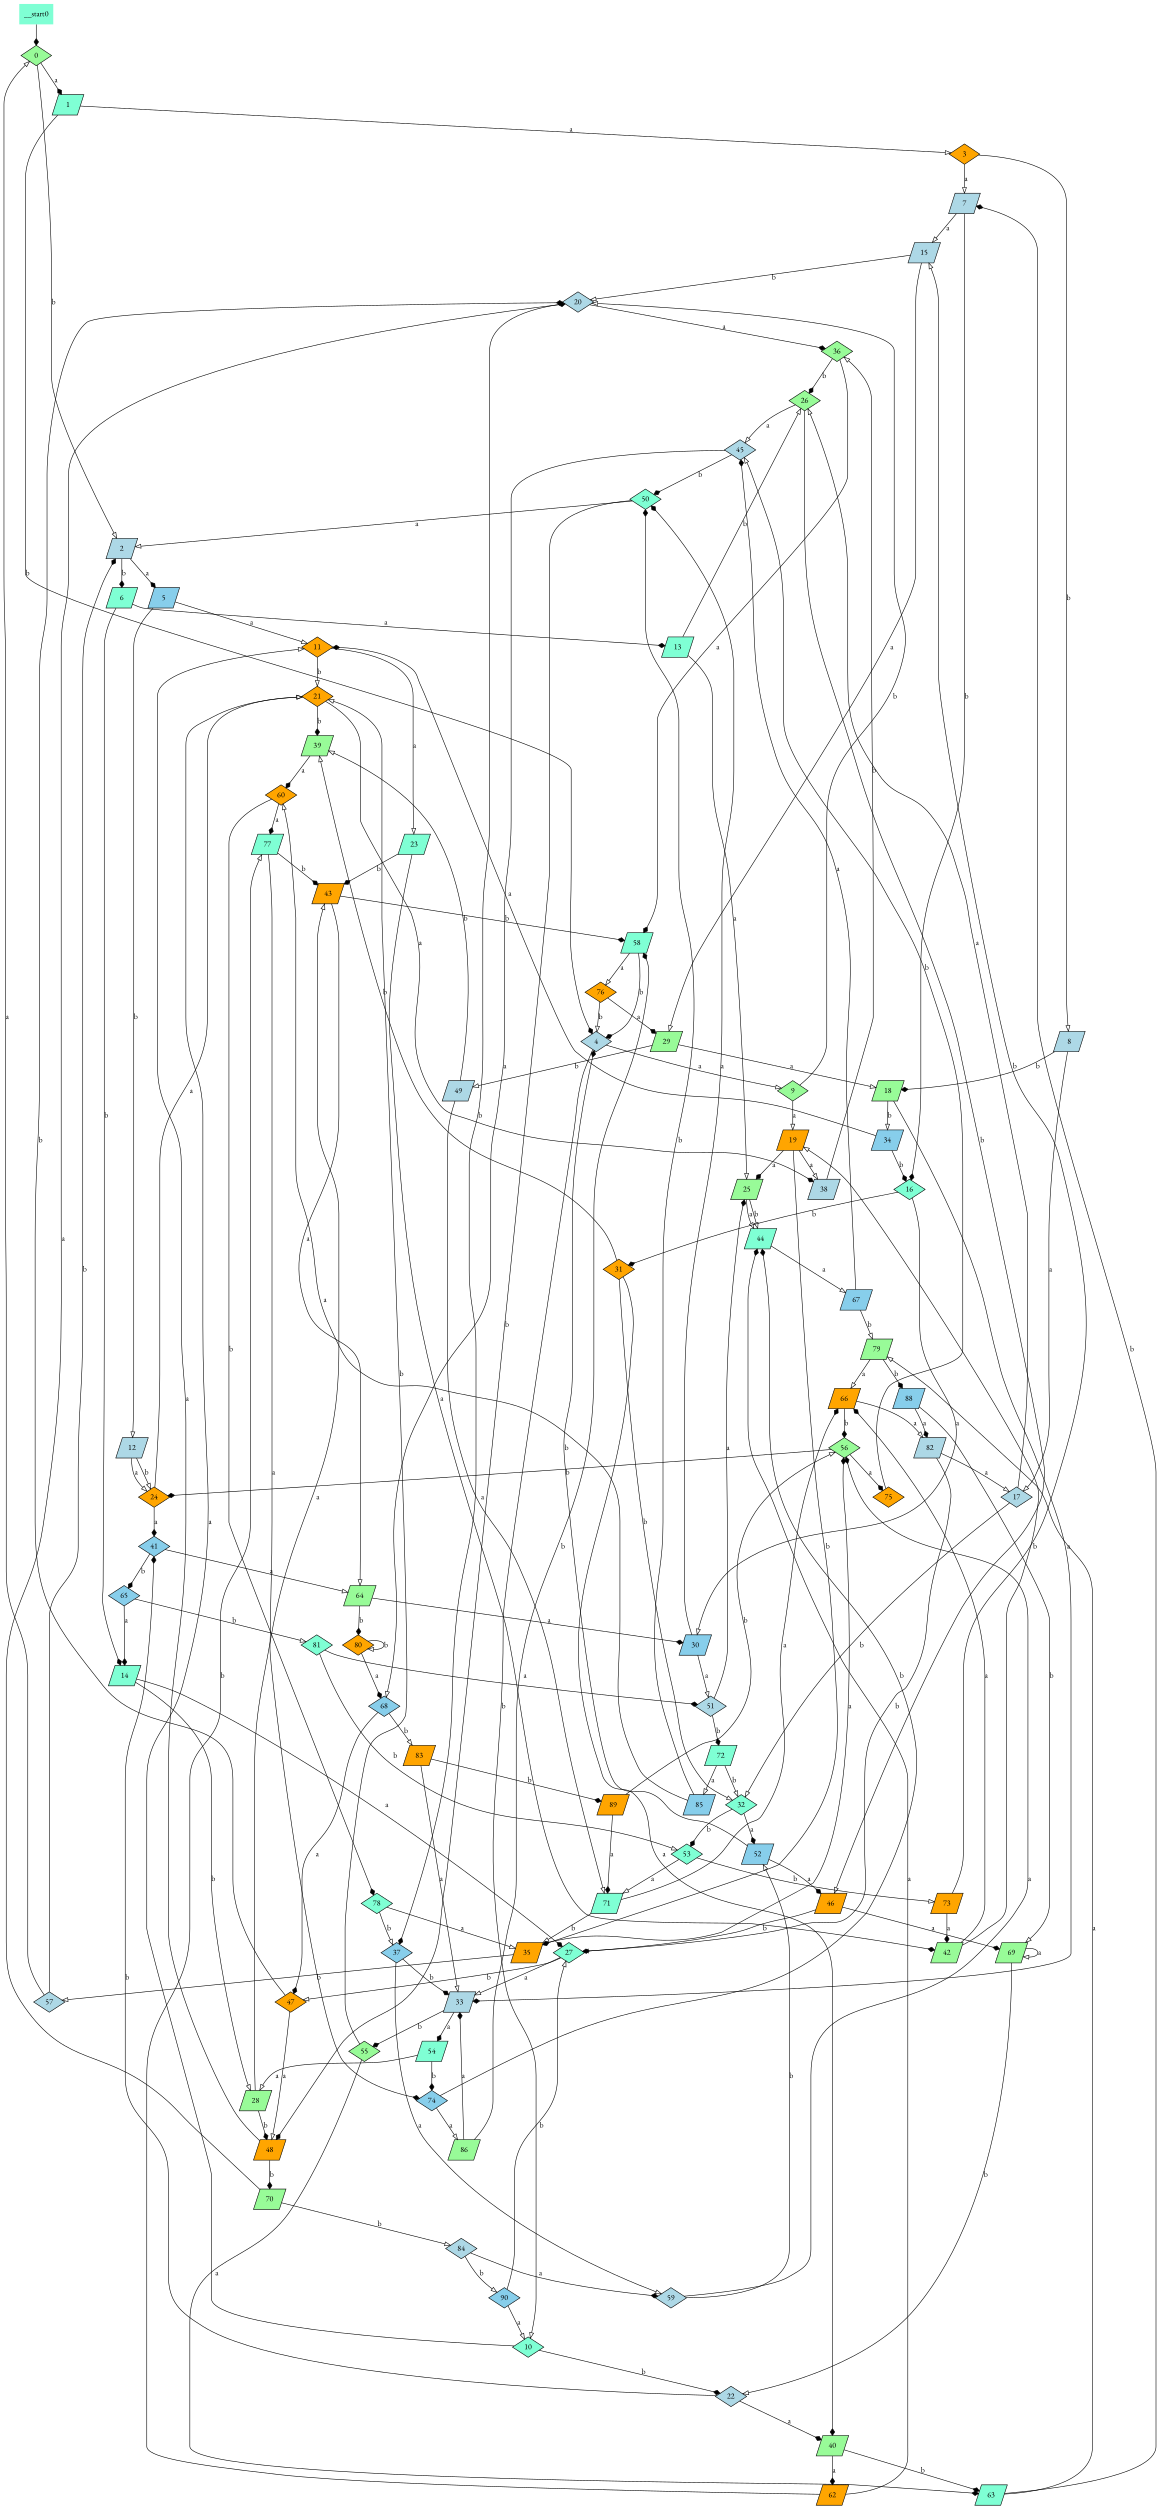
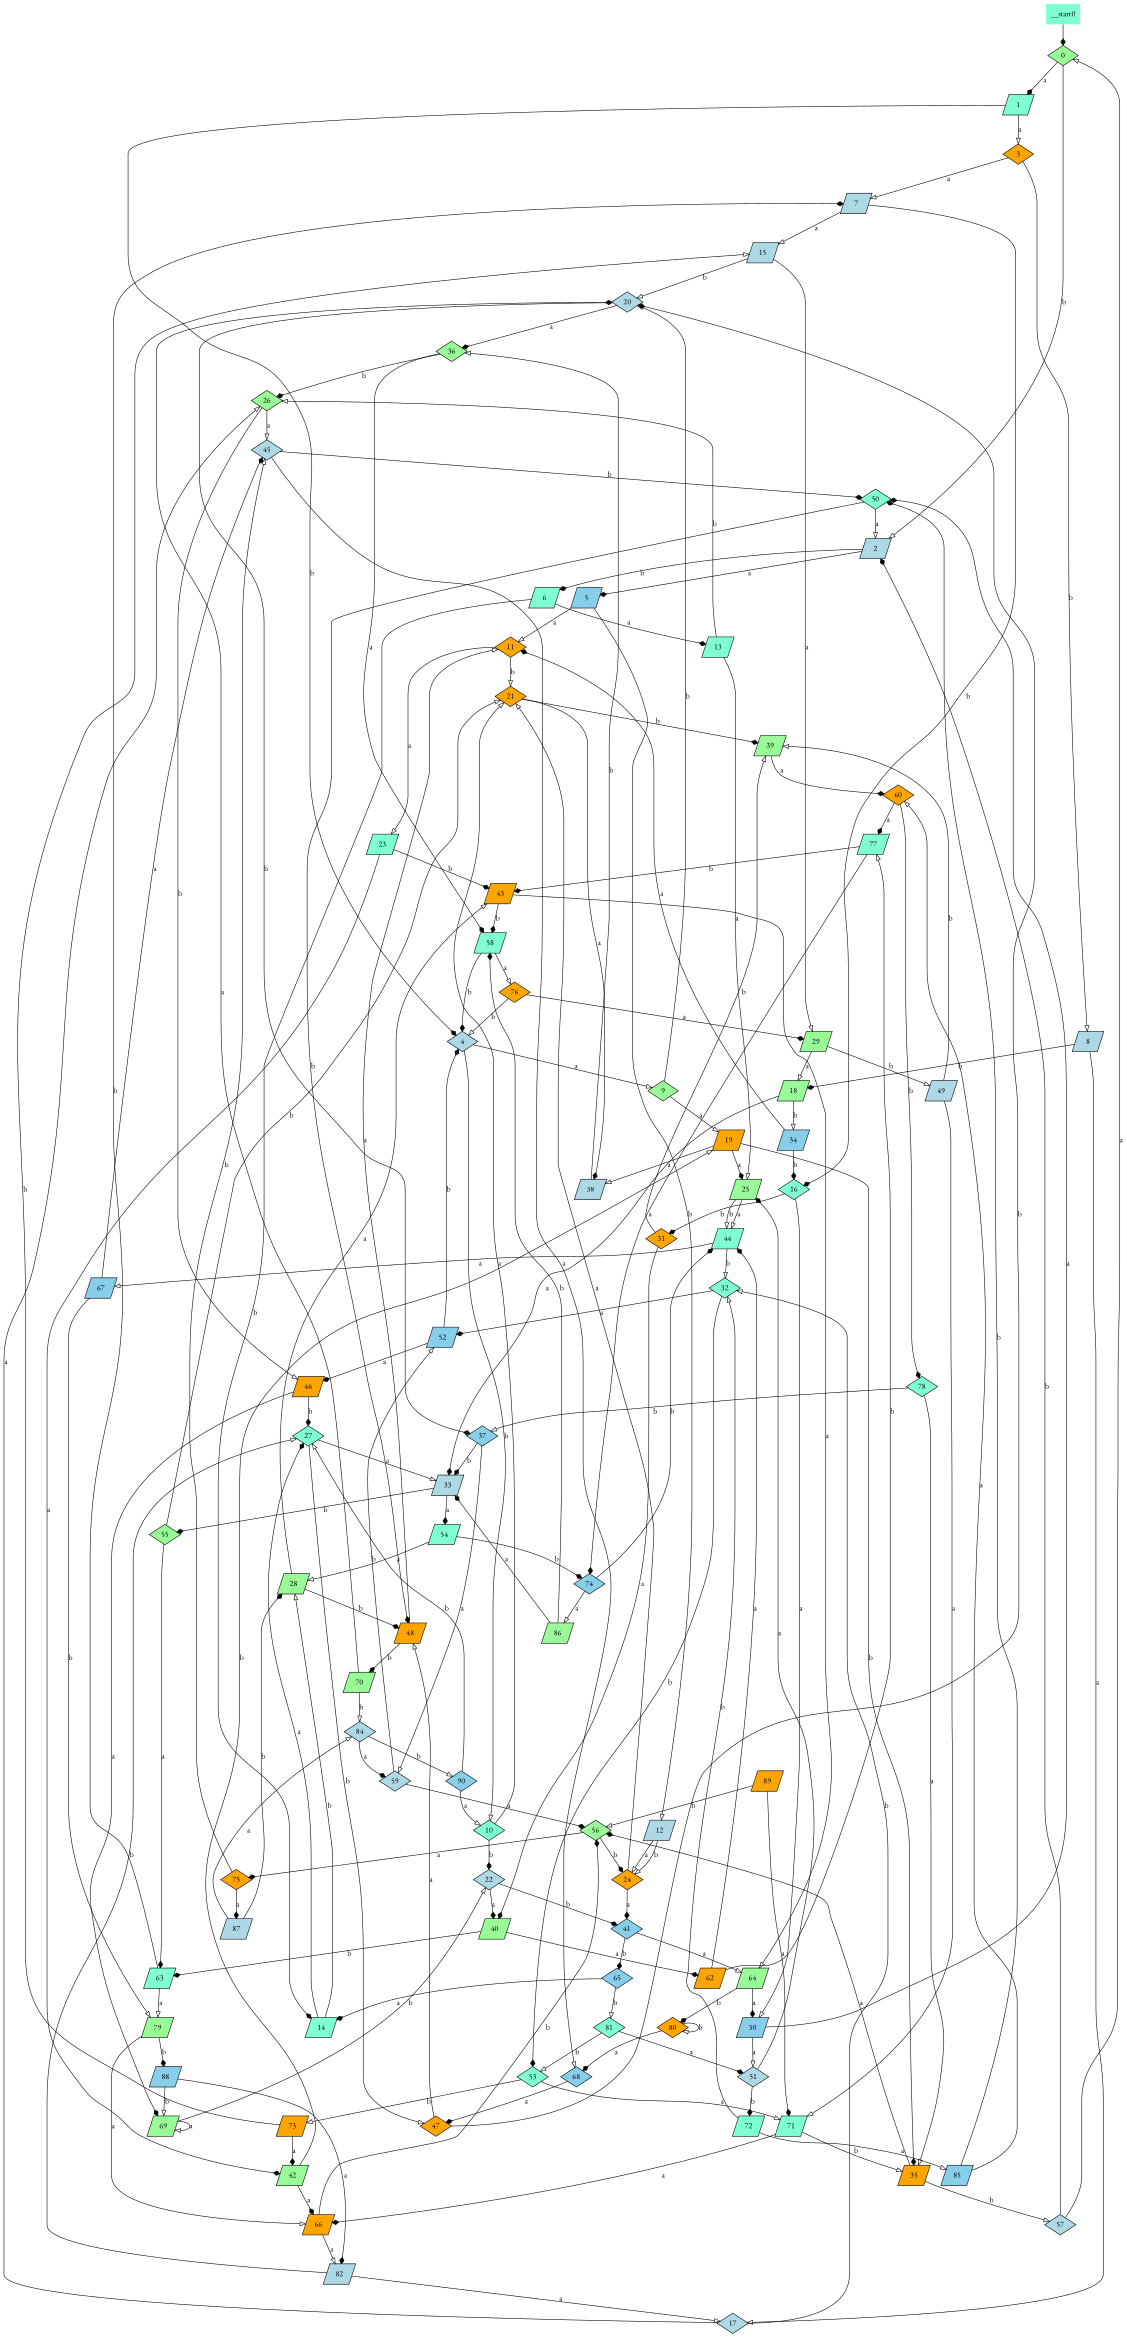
edge "31" -> "32": now "44" -> "32"
node "83": removed
node "87": added
